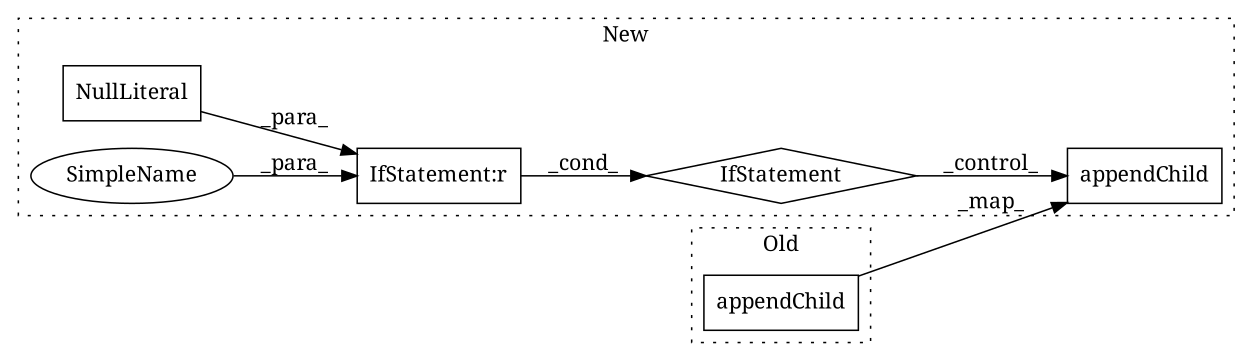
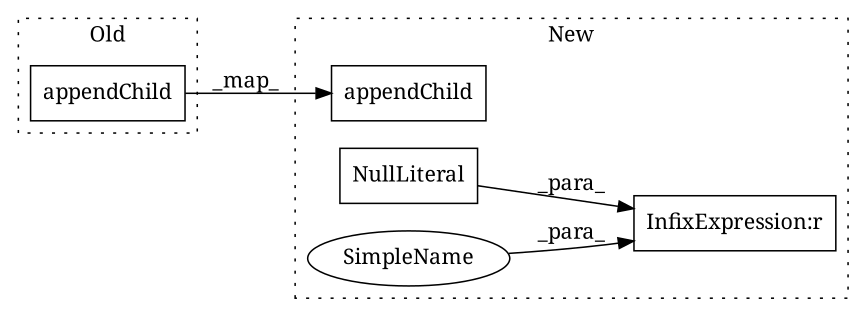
node "IfStatement:r": label "IfStatement:r" -> "InfixExpression:r"
node "IfStatement": removed
